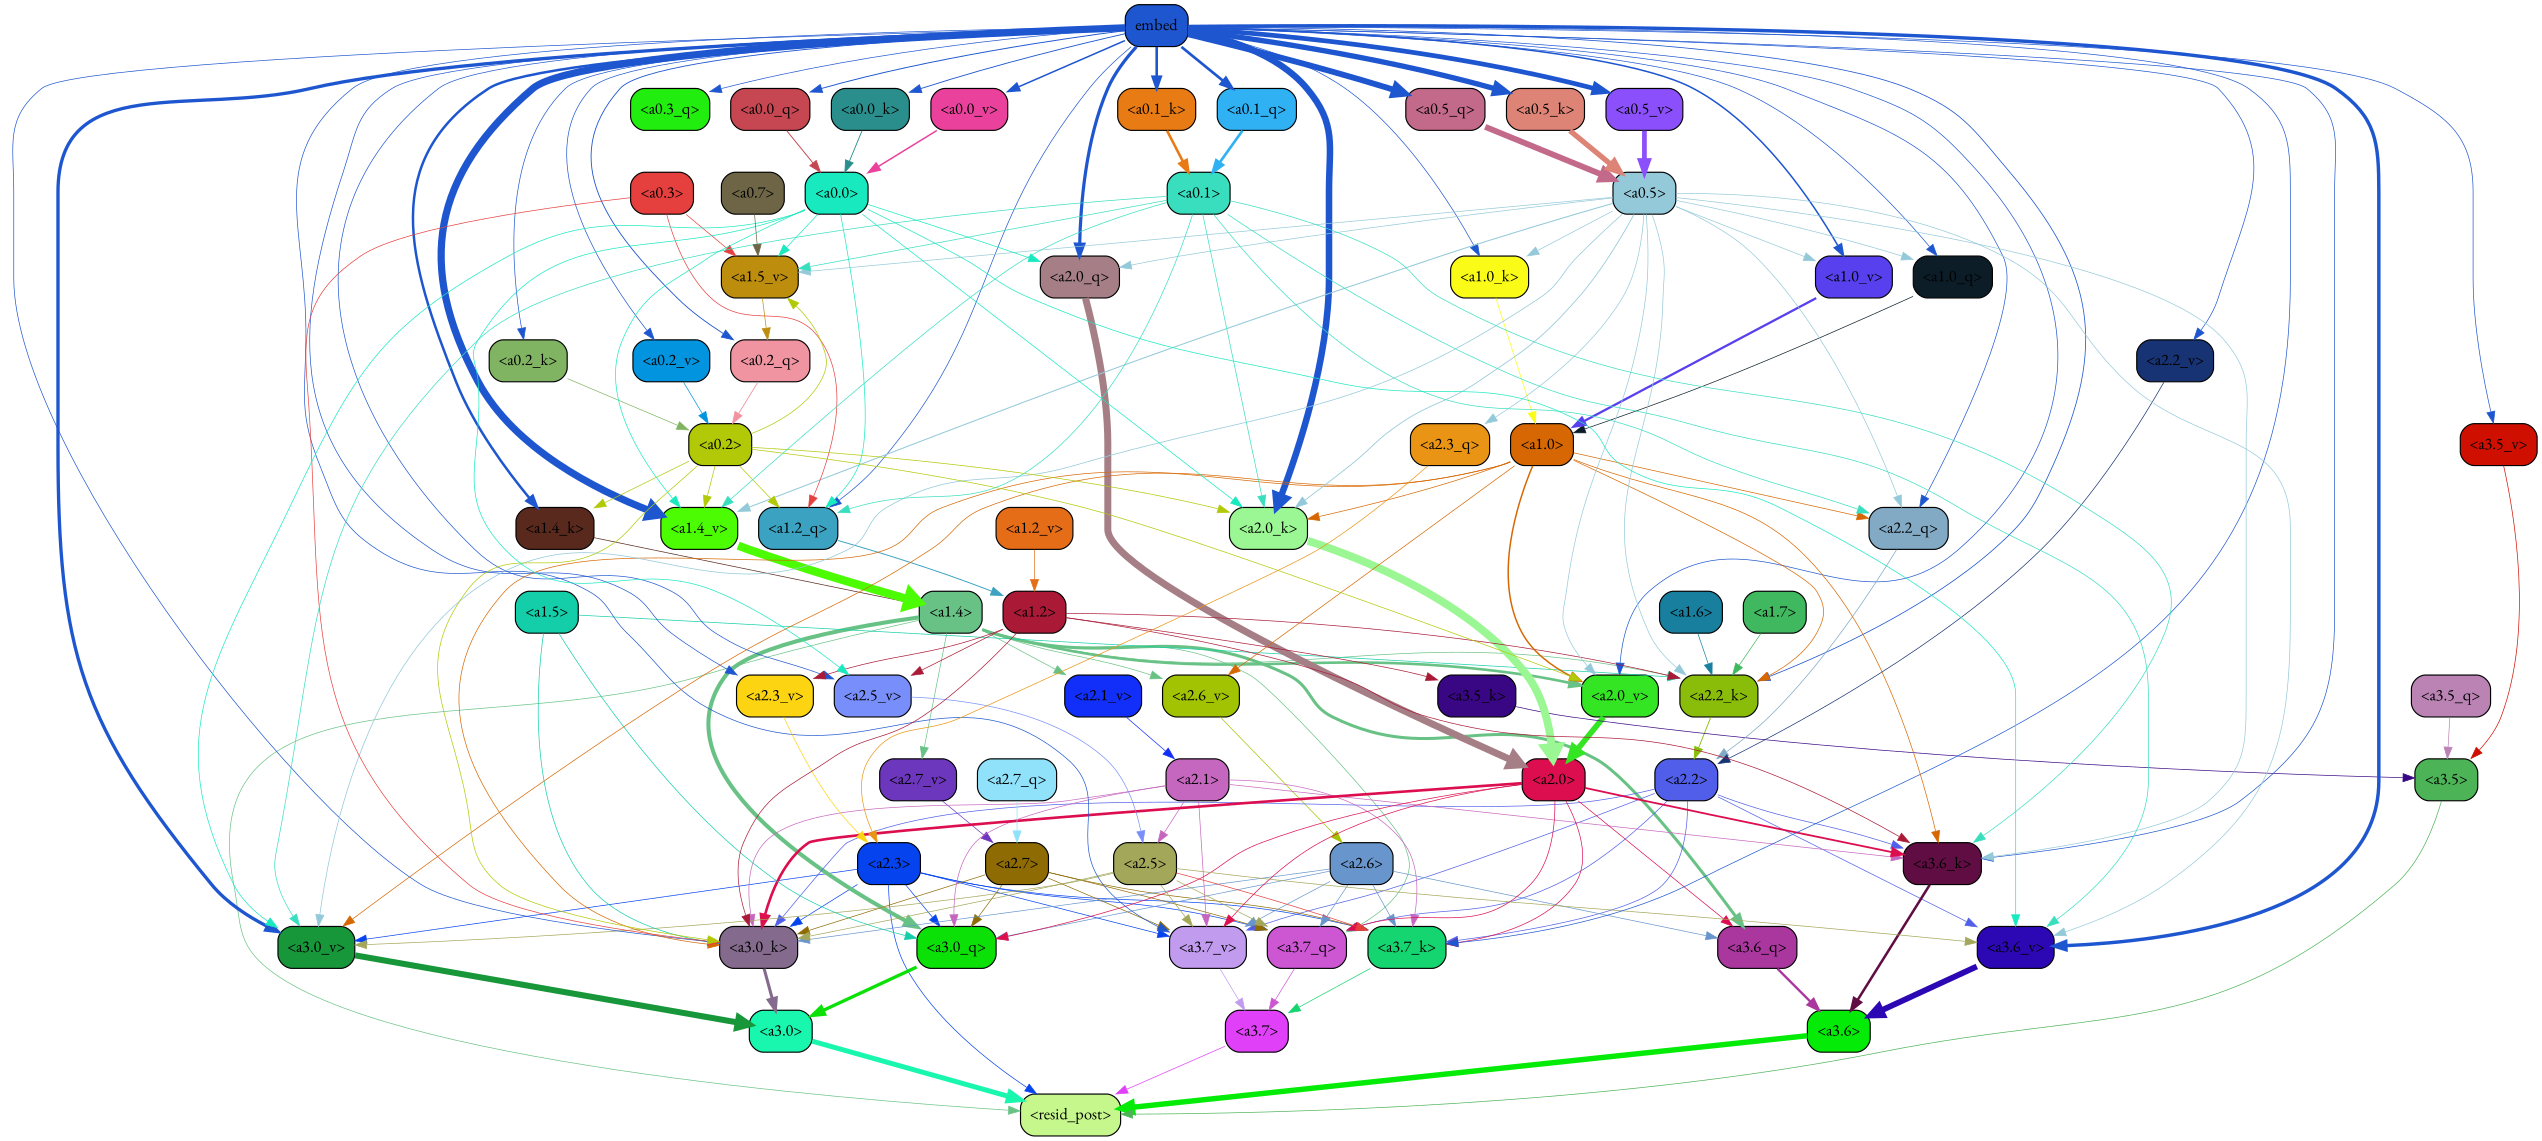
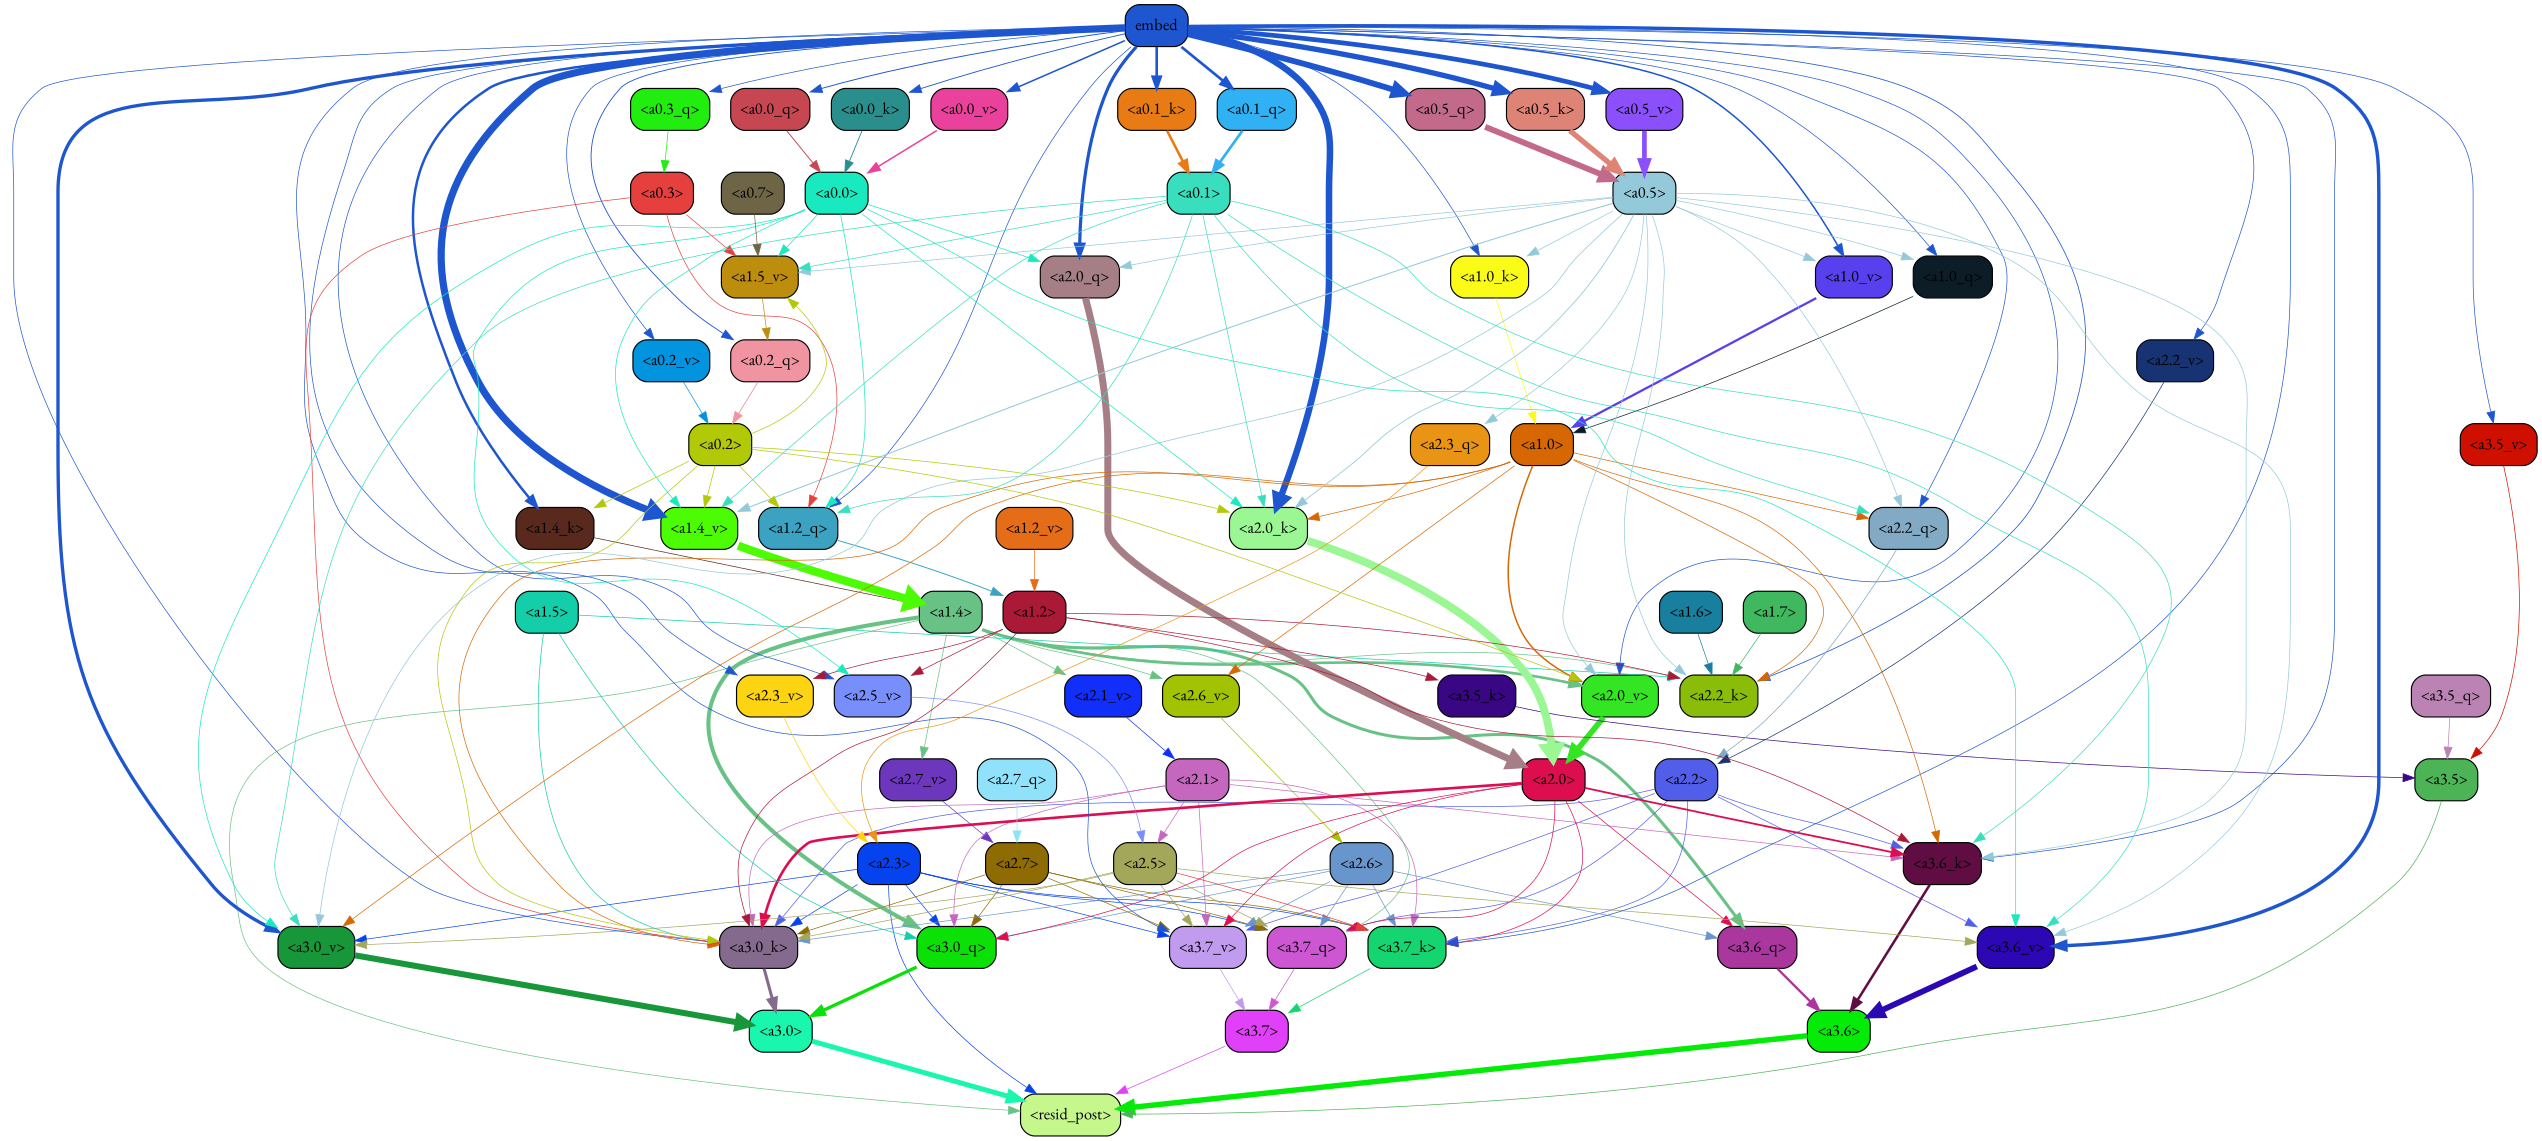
edge "<a0.3_q>" -> "<a0.3>": added
node "<a0.2_k>": removed
edge "<a2.2_k>" -> "<a2.2>": removed
